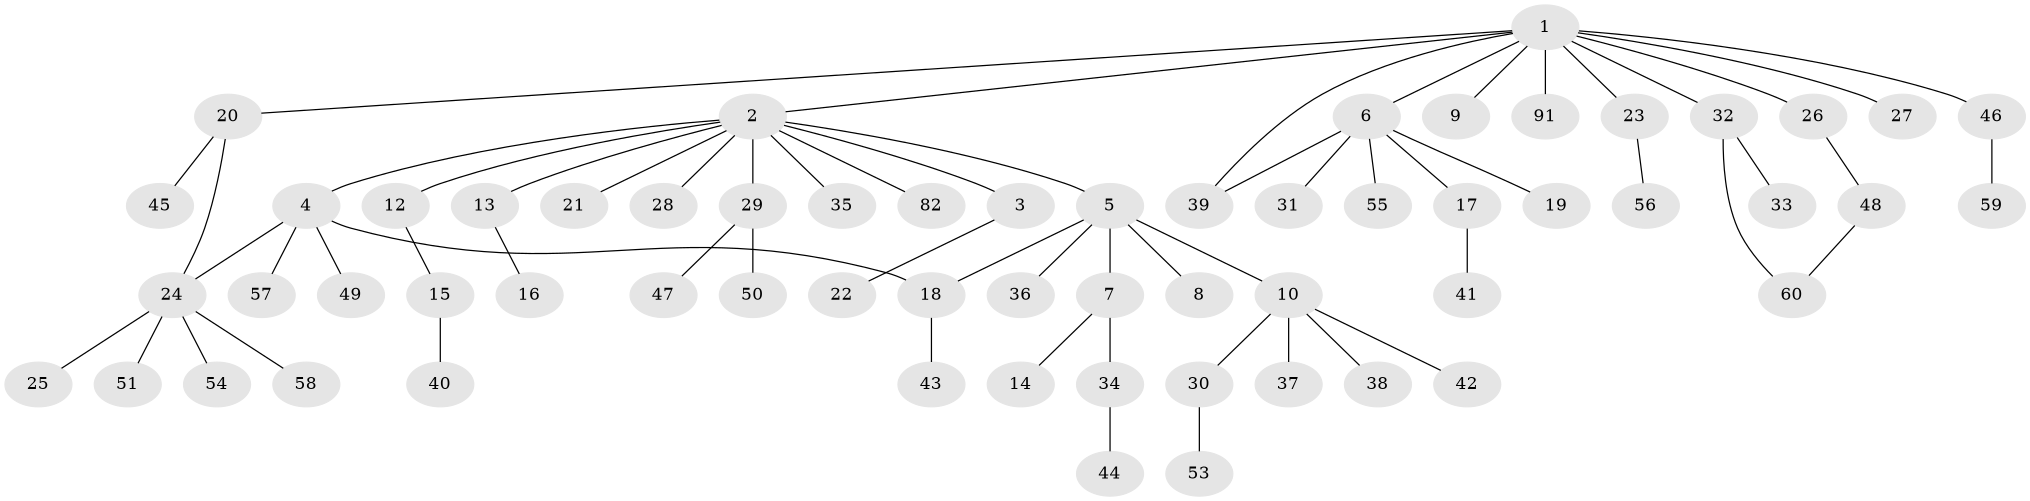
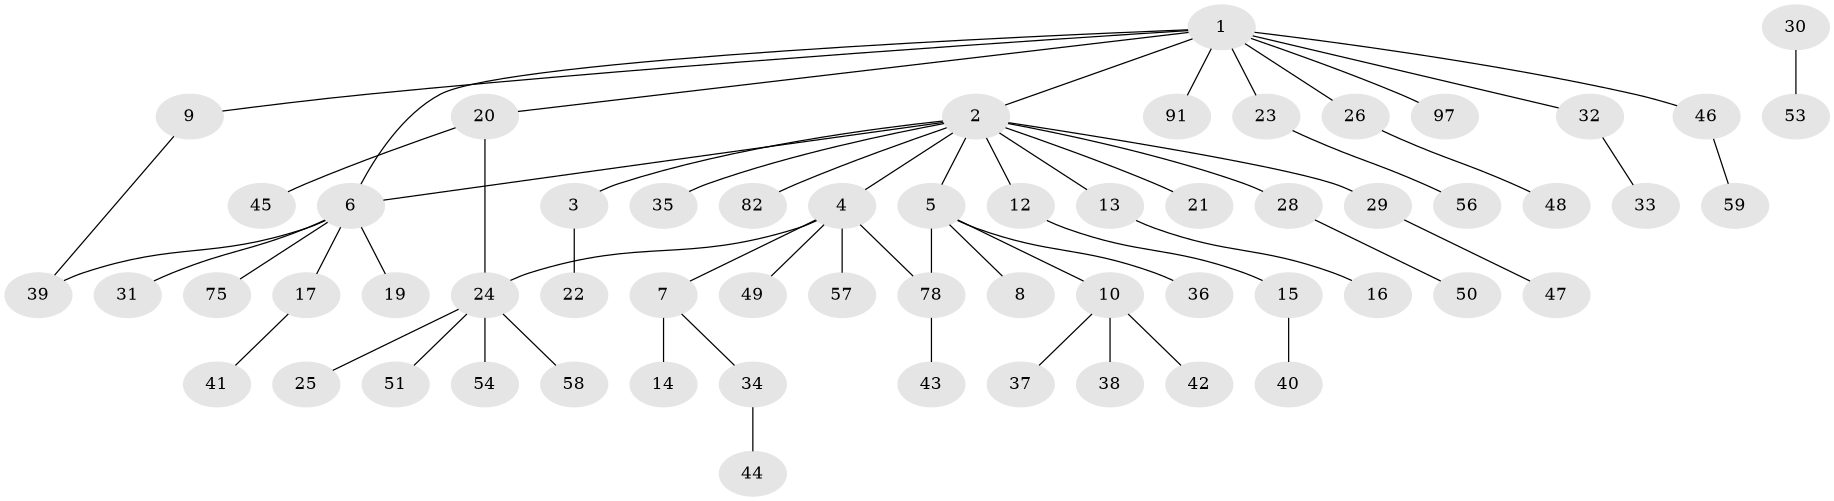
edge "1" -- "39": now "9" -- "39"
node "27": label "27" -> "97"
edge "2" -- "6": added
node "55": label "55" -> "75"
edge "5" -- "7": now "4" -- "7"
edge "29" -- "50": now "28" -- "50"
node "18": label "18" -> "78"
node "60": removed
edge "10" -- "30": removed
